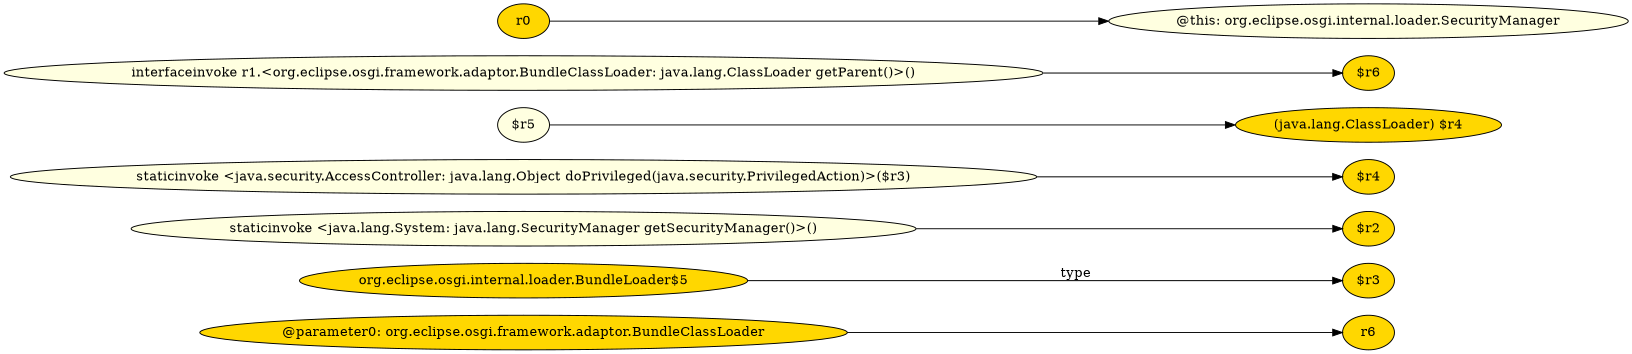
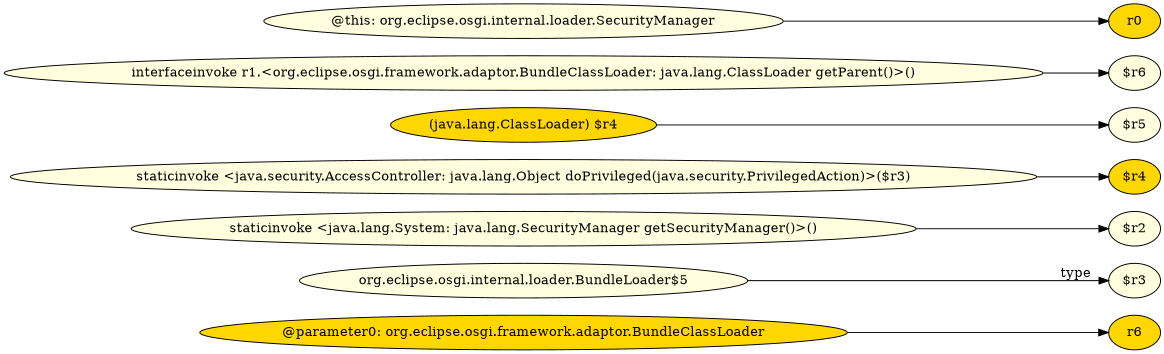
edge "r0" -> "@this: org.eclipse.osgi.internal.loader.SecurityManager": reversed
node "$r6": fillcolor gold -> lightyellow
edge "$r5" -> "(java.lang.ClassLoader) $r4": reversed
node "$r2": fillcolor gold -> lightyellow
node "org.eclipse.osgi.internal.loader.BundleLoader$5": fillcolor gold -> lightyellow
node "$r3": fillcolor gold -> lightyellow
